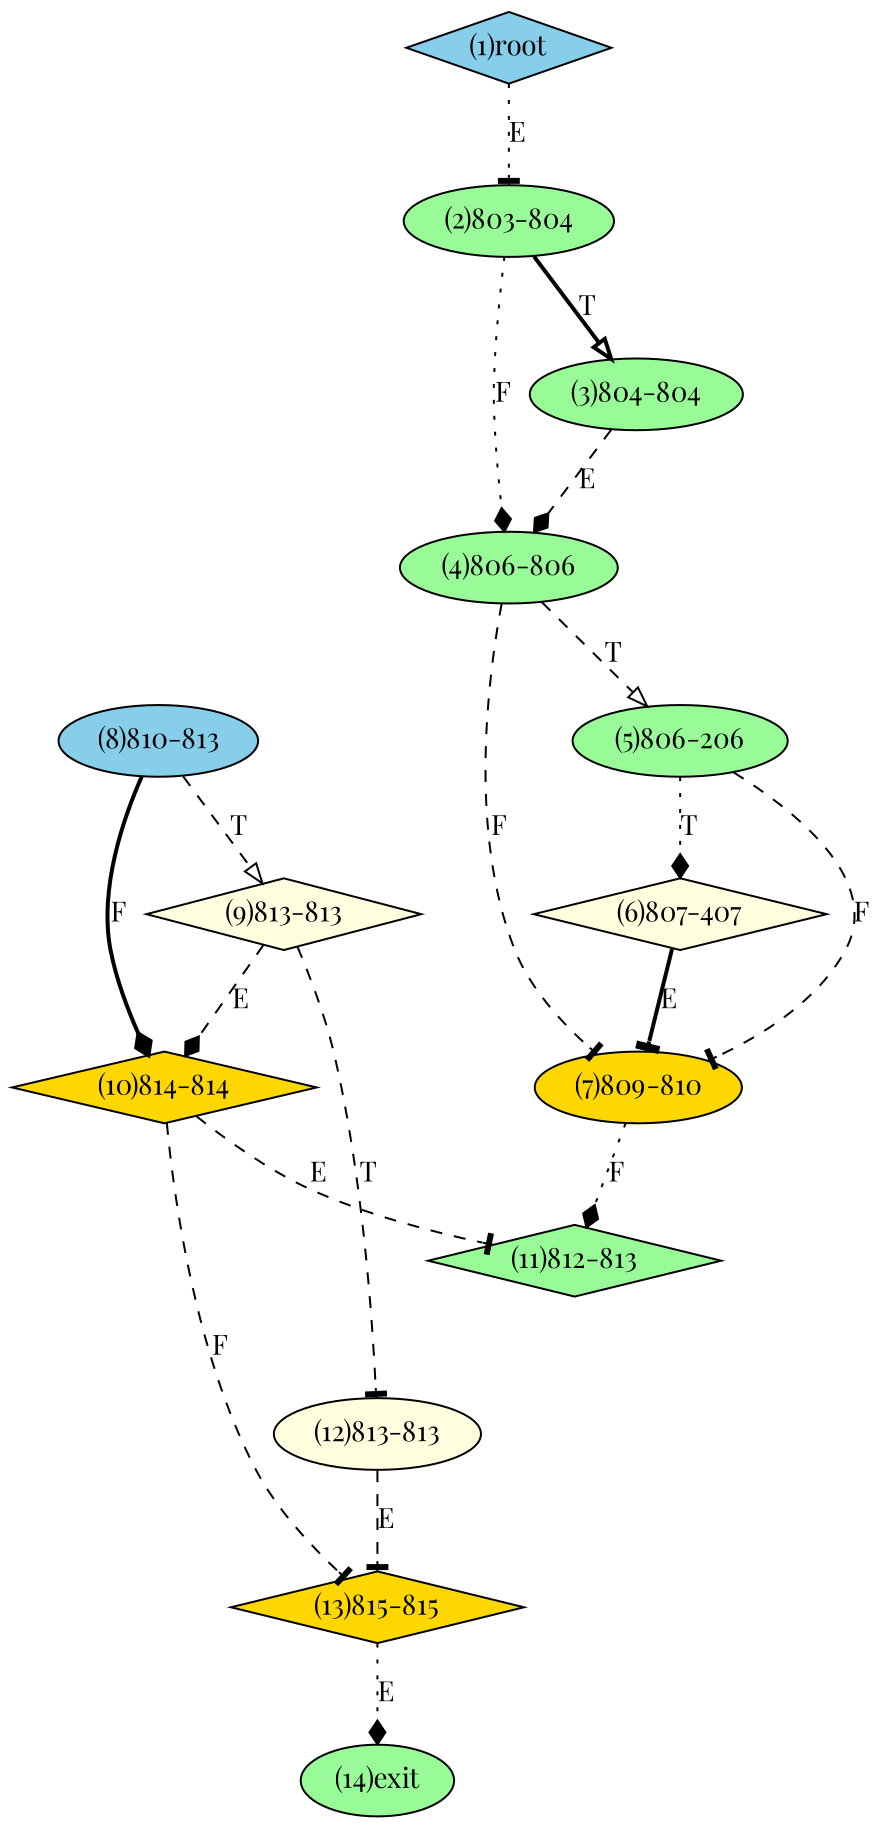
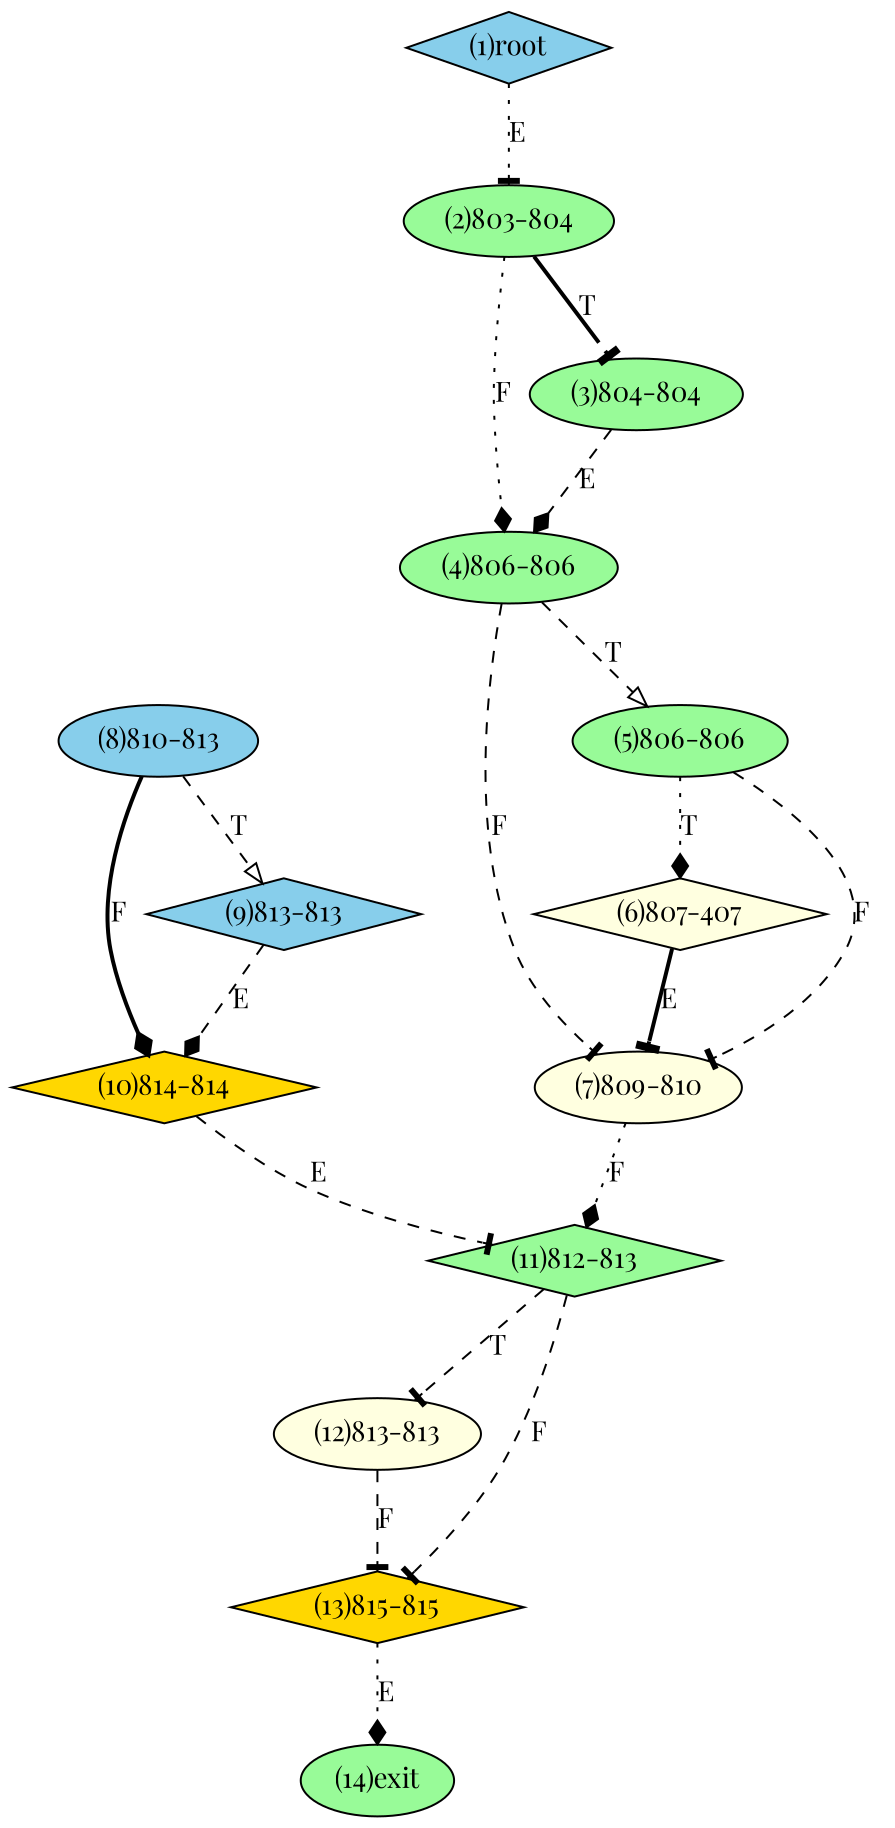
edge "(2)803-804" -> "(3)804-804": arrowhead onormal -> tee
node "(5)806-206": label "(5)806-206" -> "(5)806-806"
node "(9)813-813": fillcolor lightyellow -> skyblue
node "(7)809-810": fillcolor gold -> lightyellow
edge "(9)813-813" -> "(12)813-813": now "(11)812-813" -> "(12)813-813"
edge "(10)814-814" -> "(13)815-815": now "(11)812-813" -> "(13)815-815"
edge "(12)813-813" -> "(13)815-815": label "E" -> "F"
